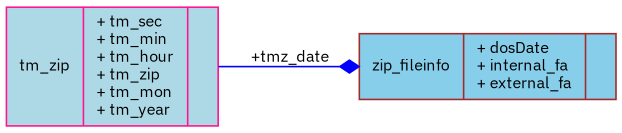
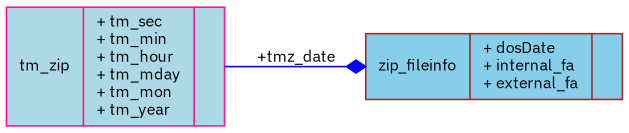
node "tm_zip": text "+ tm_zip" -> "+ tm_mday"
